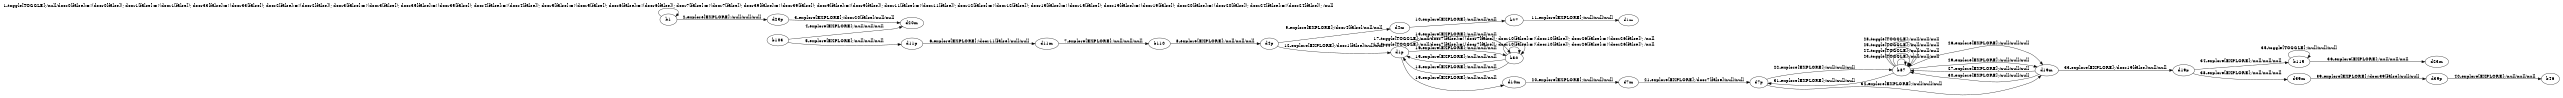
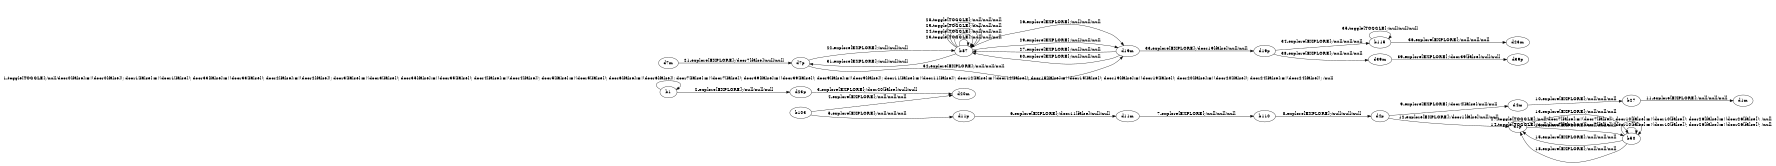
node "b46": removed
node "d10m": removed
